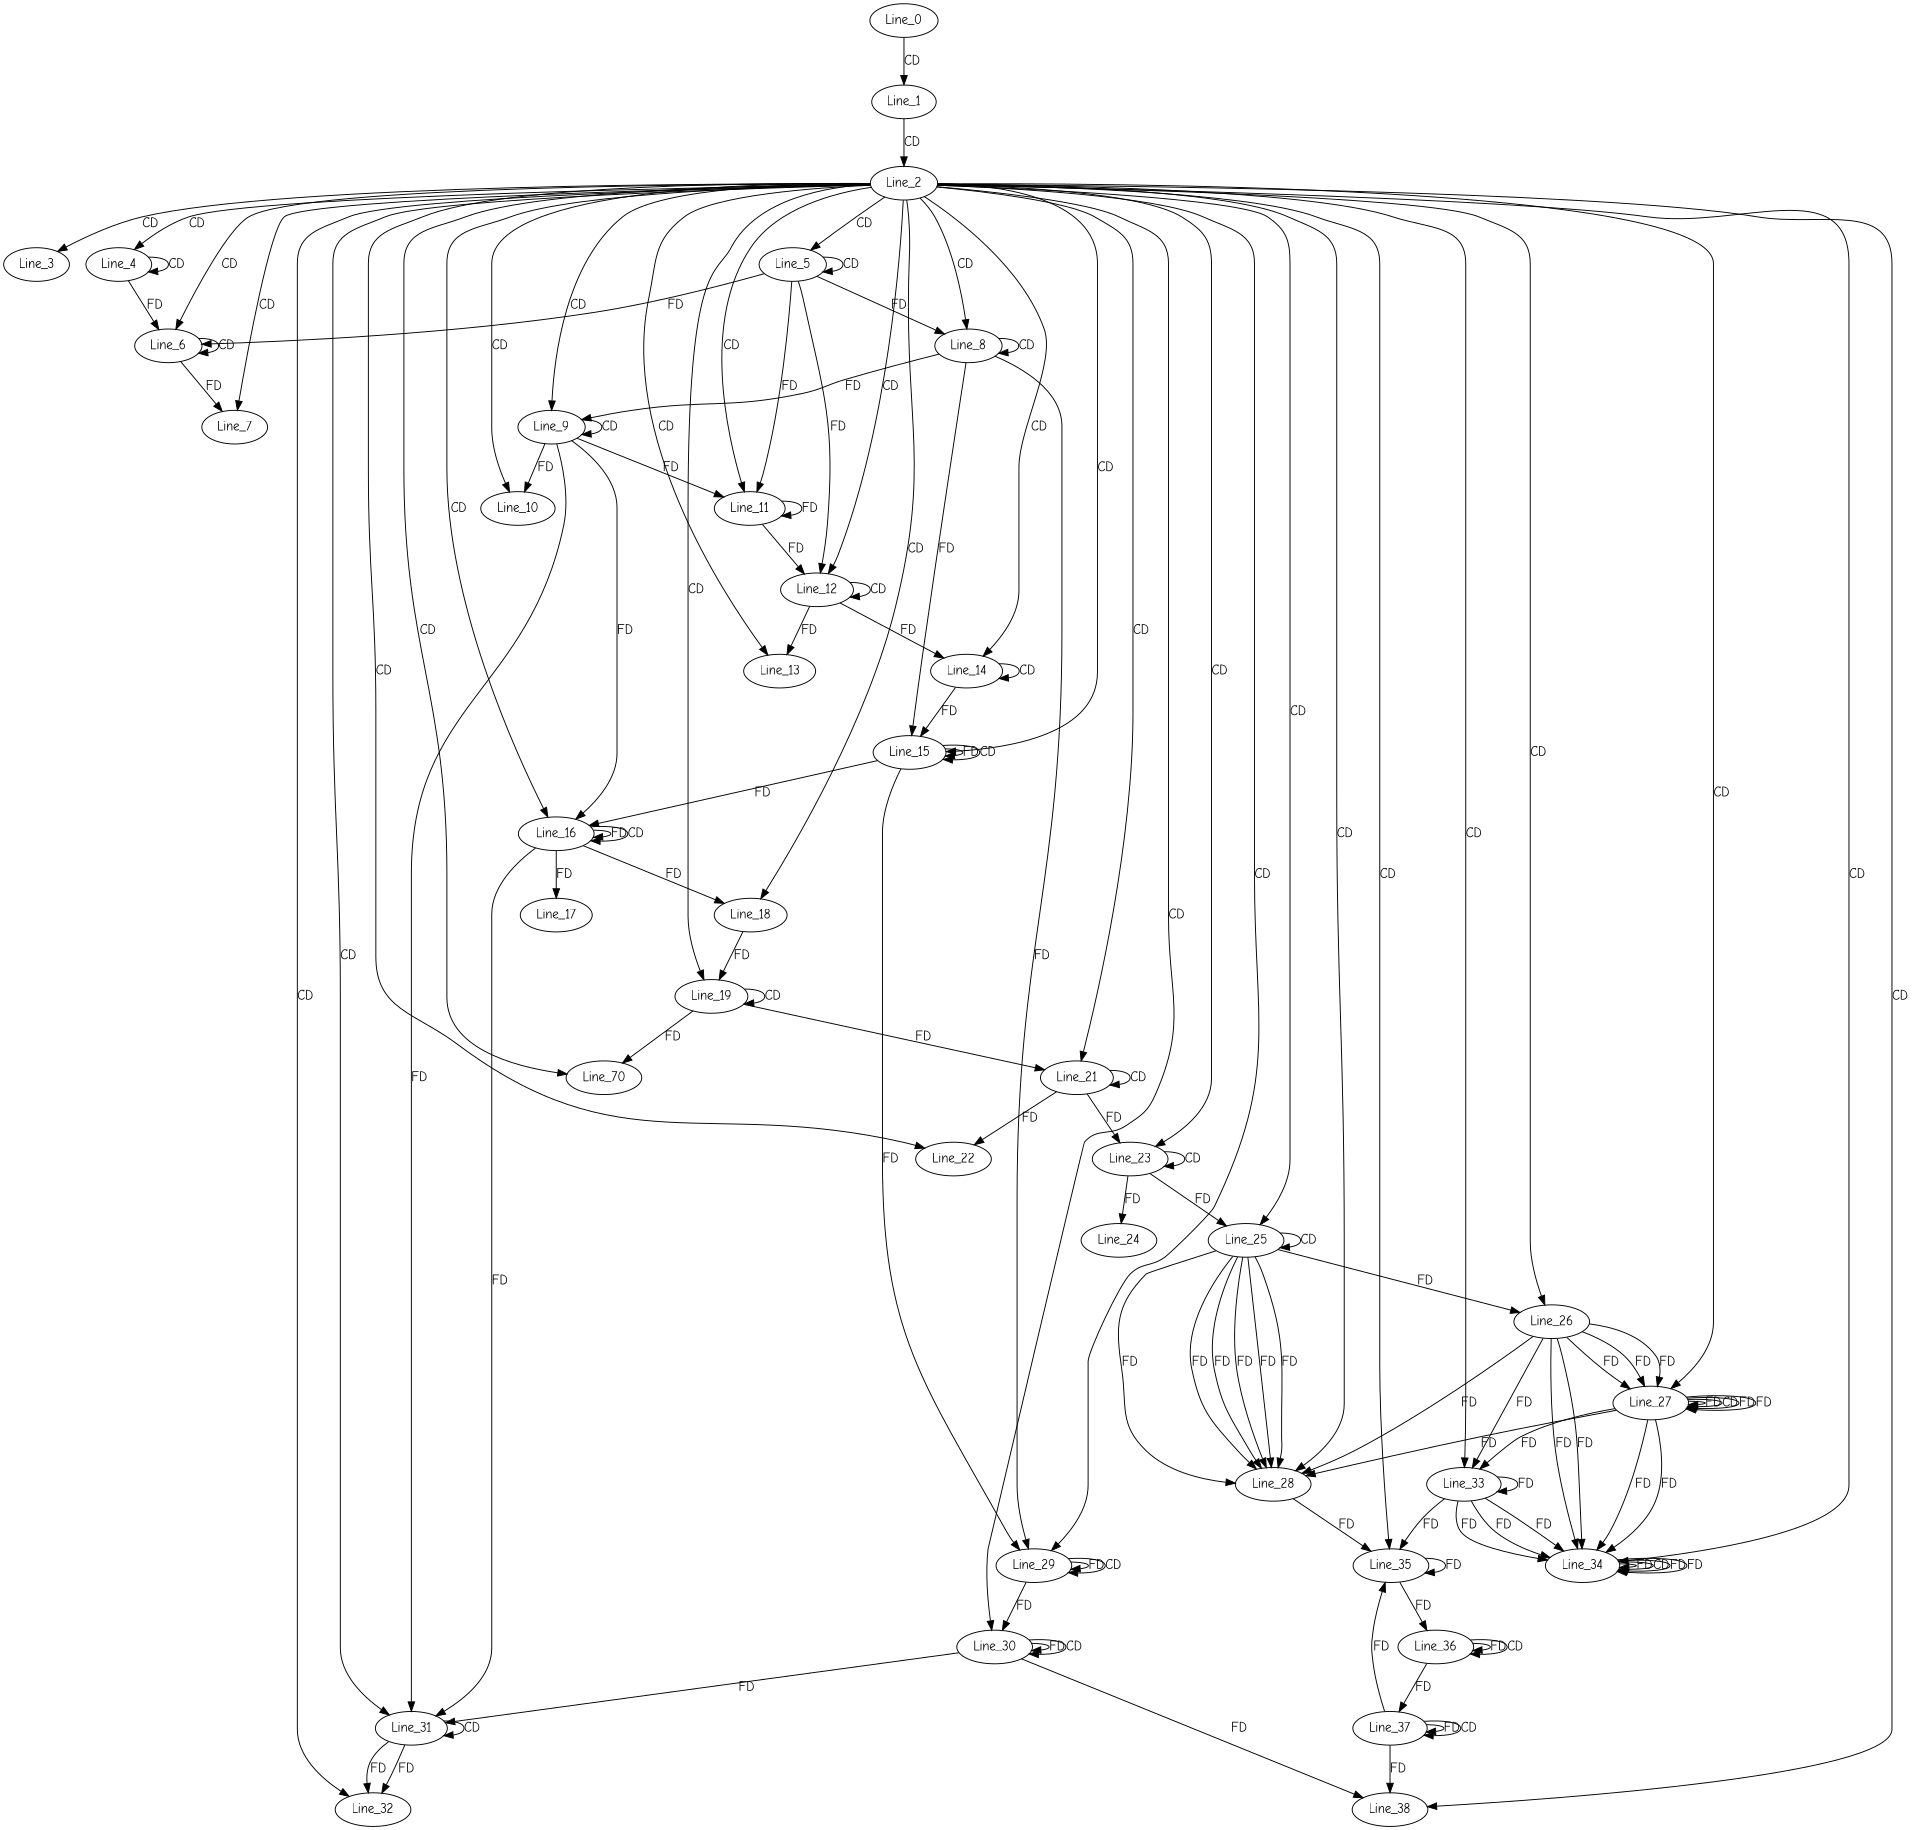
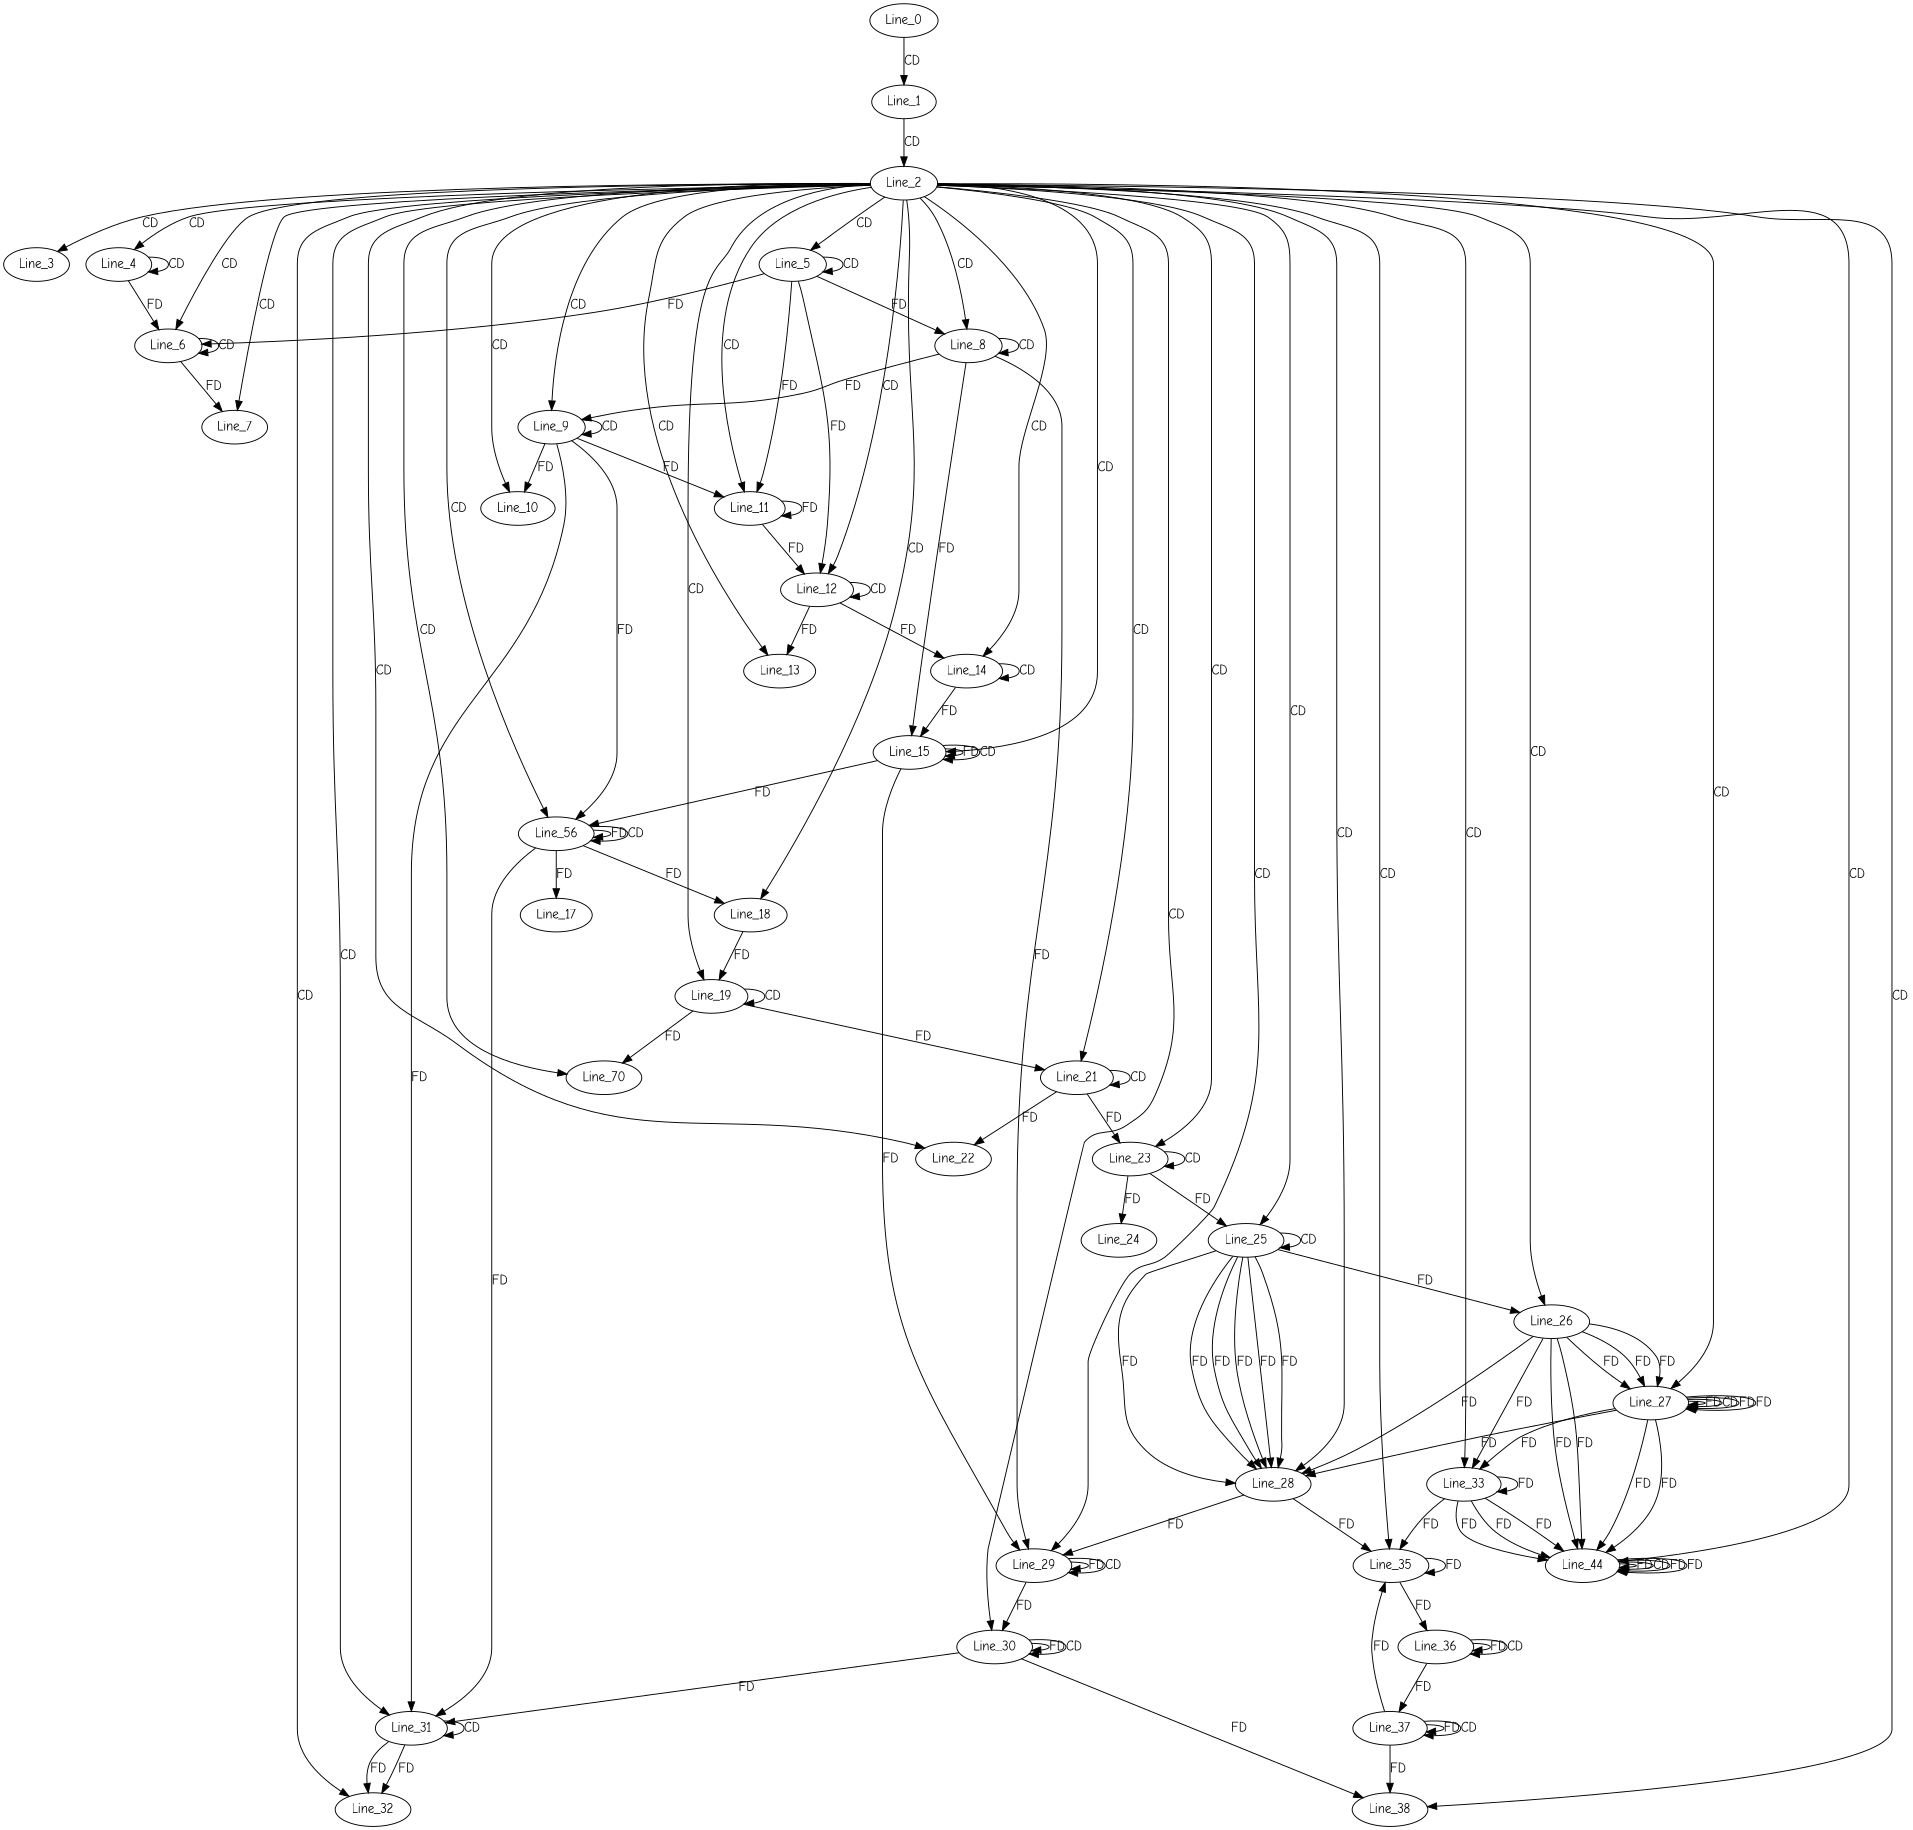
node "Line_16": label "Line_16" -> "Line_56"
edge "Line_28" -> "Line_29": added, label "FD"
node "Line_34": label "Line_34" -> "Line_44"
